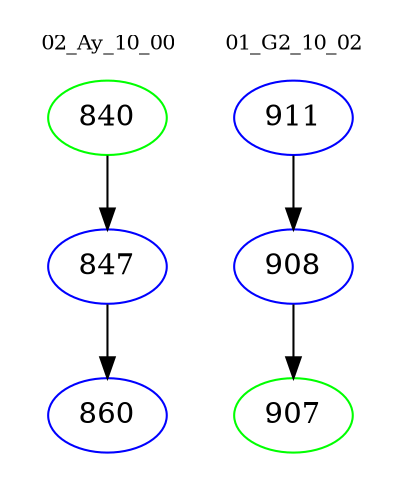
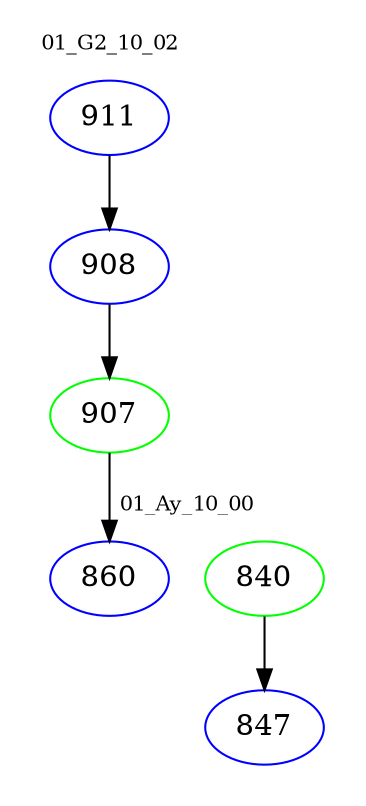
cluster "02_Ay_10_00": label "02_Ay_10_00" -> "01_Ay_10_00"
edge "847" -> "860": now "907" -> "860"
